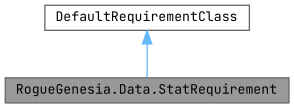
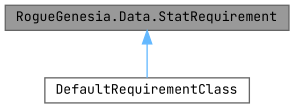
edge "RogueGenesia.Data.StatRequirement" -> "DefaultRequirementClass": reversed
